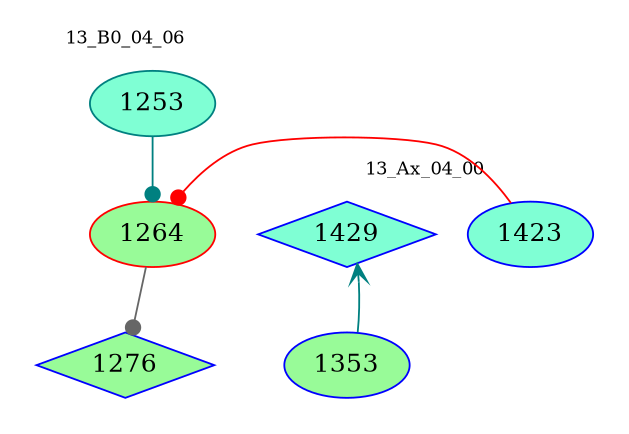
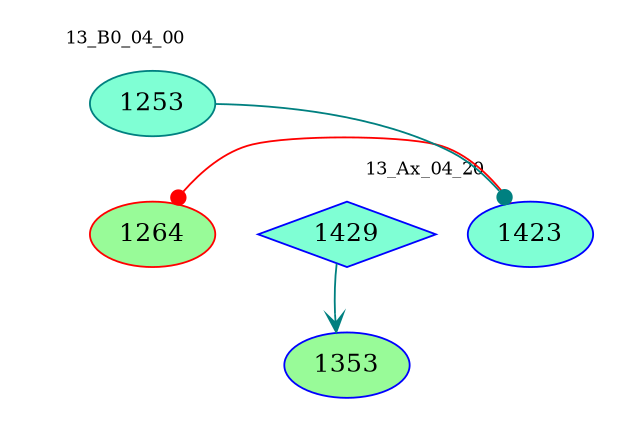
cluster "13_B0_04_06": label "13_B0_04_06" -> "13_B0_04_00"
edge "1253" -> "1264": now "1253" -> "1423"
cluster "13_Ax_04_00": label "13_Ax_04_00" -> "13_Ax_04_20"
edge "1353" -> "1429": reversed
node "1276": removed
